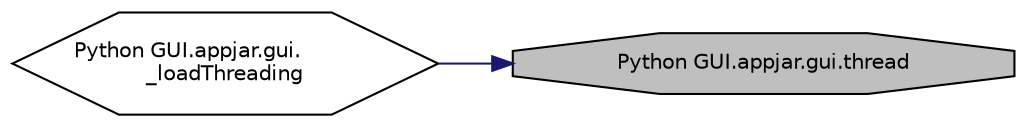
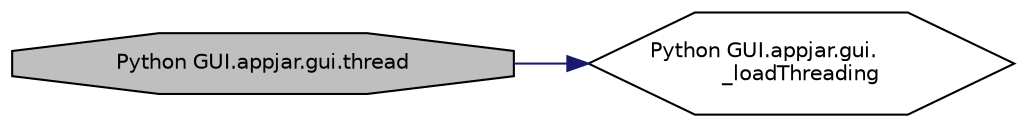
edge "Python GUI.appjar.gui. _loadThreading" -> "Python GUI.appjar.gui.thread": reversed
